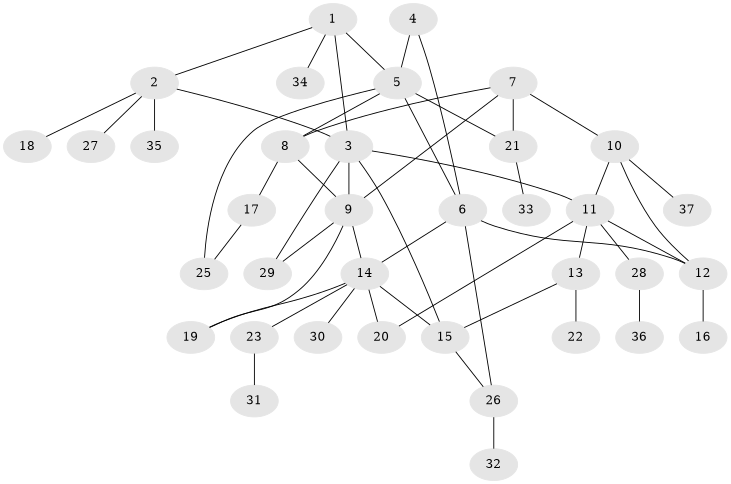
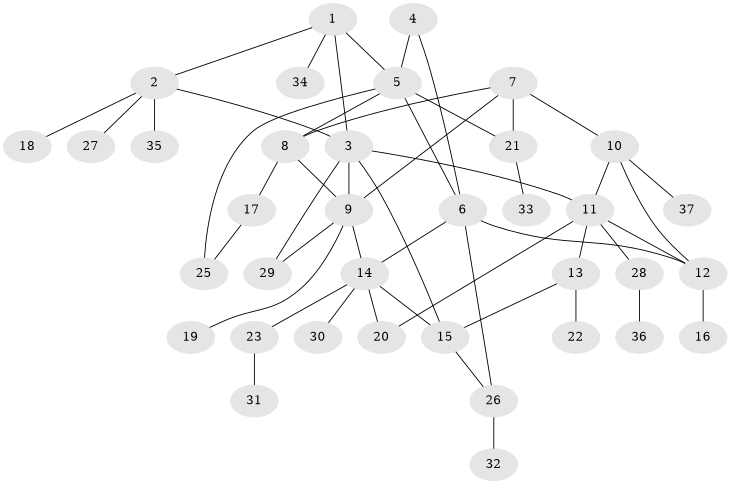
edge "14" -- "19": removed
